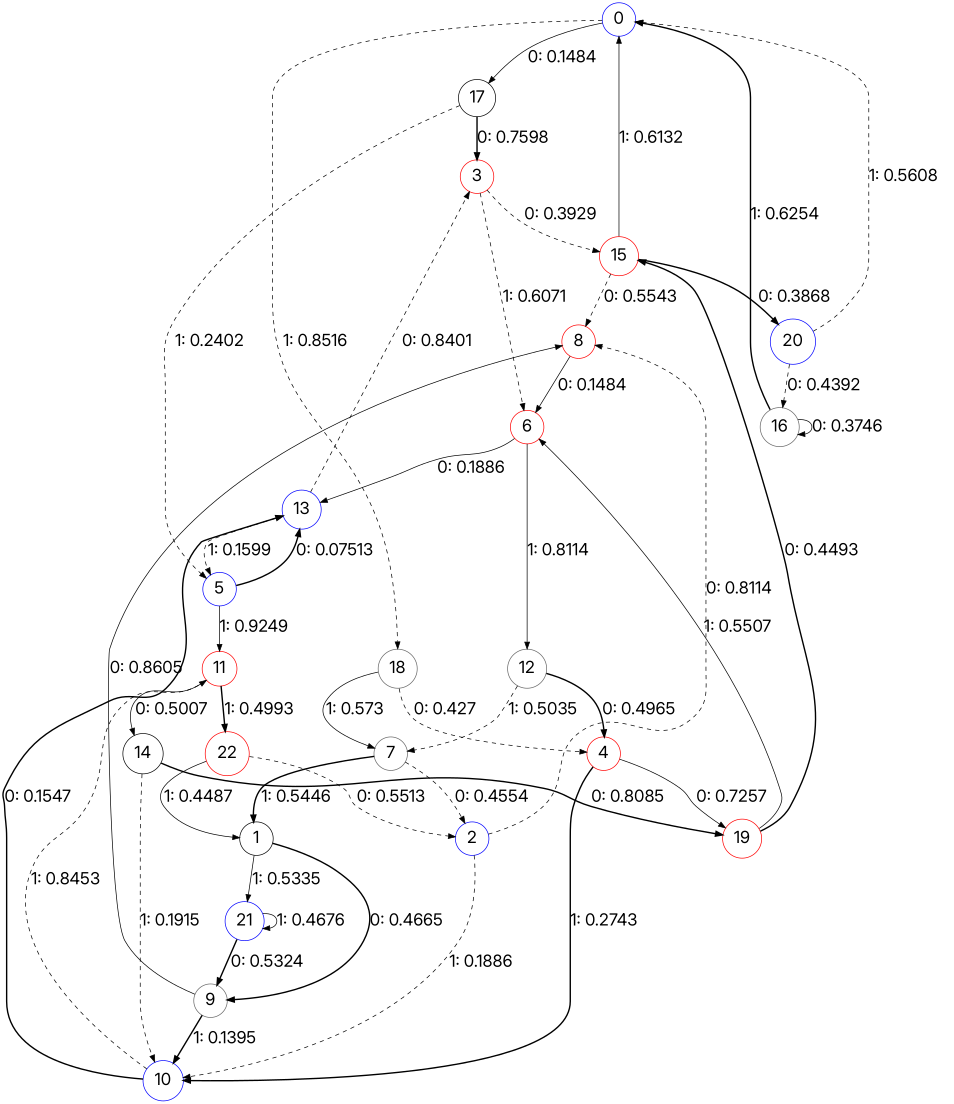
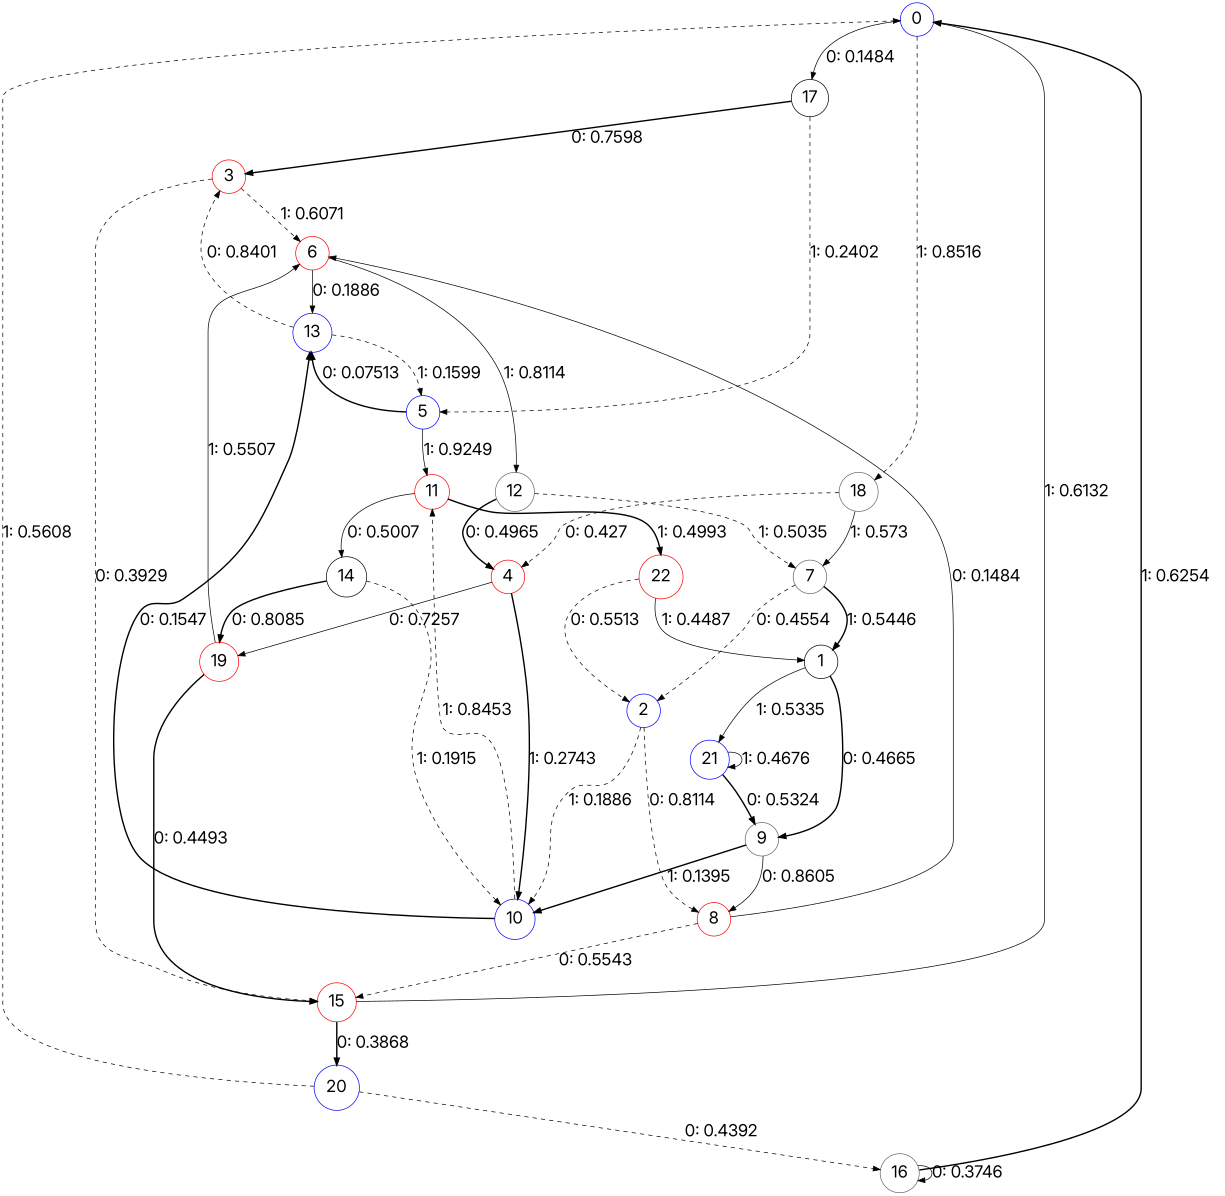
edge "15" -> "8": reversed
